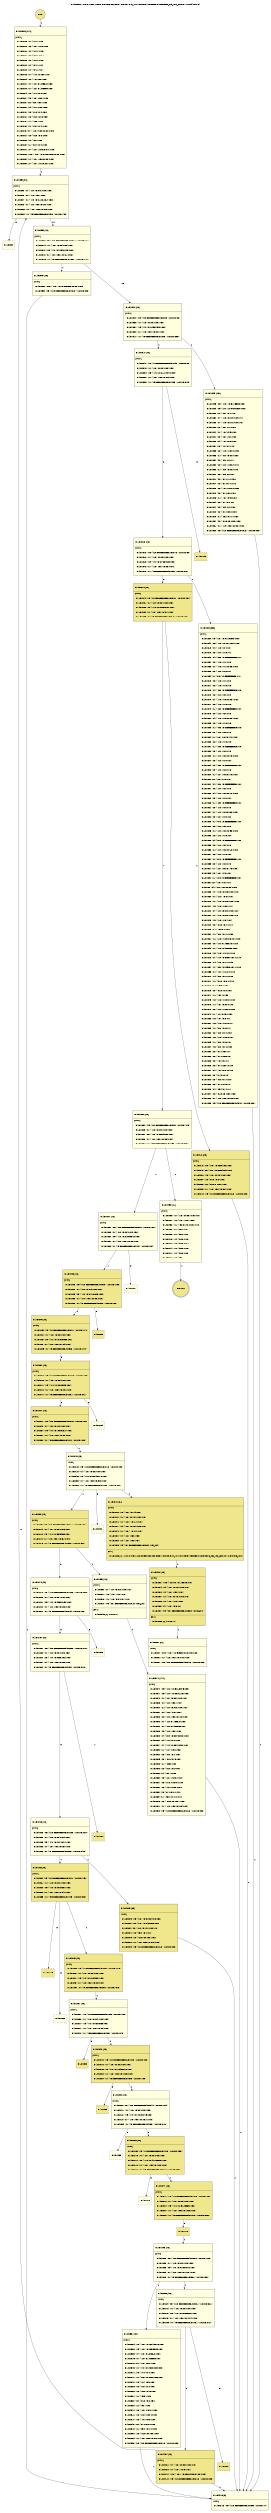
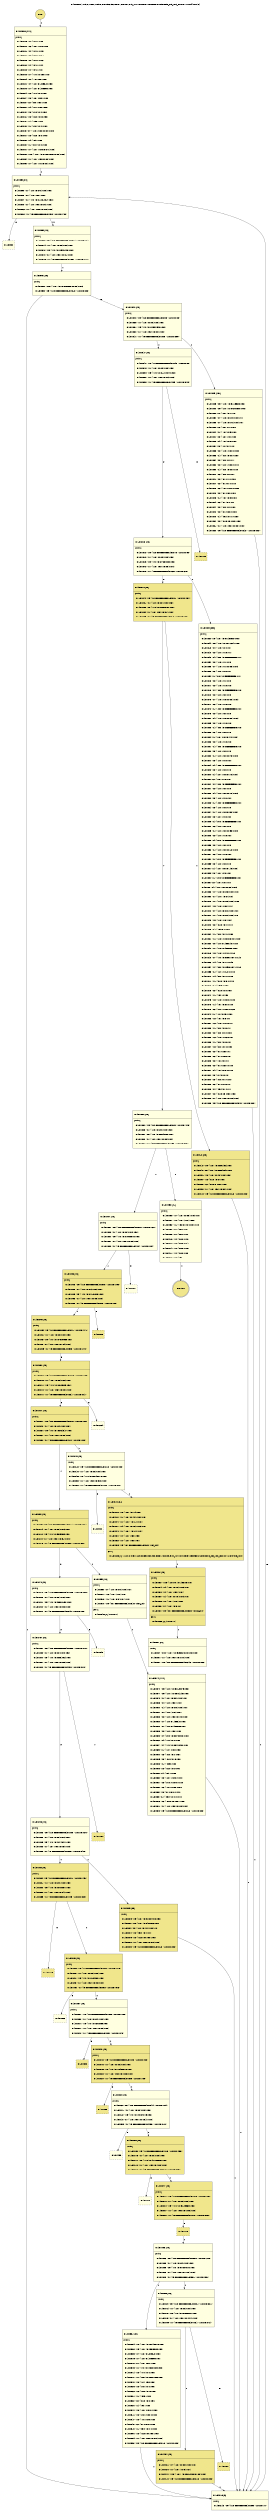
edge "0x40190f [28]" -> "0x40192b [28]": now "0x401ee1 [15]" -> "0x40192b [28]"
edge "0x402234 [28]" -> "0x4018ef [32]": now "0x402343 [5]" -> "0x4018ef [32]"
edge "0x401a43 [28]" -> "0x401a5f [28]": now "0x401a27 [28]" -> "0x401a5f [28]"
edge "0x401acf [28]" -> "0x401de3": now "0x401aeb [28]" -> "0x401de3"
